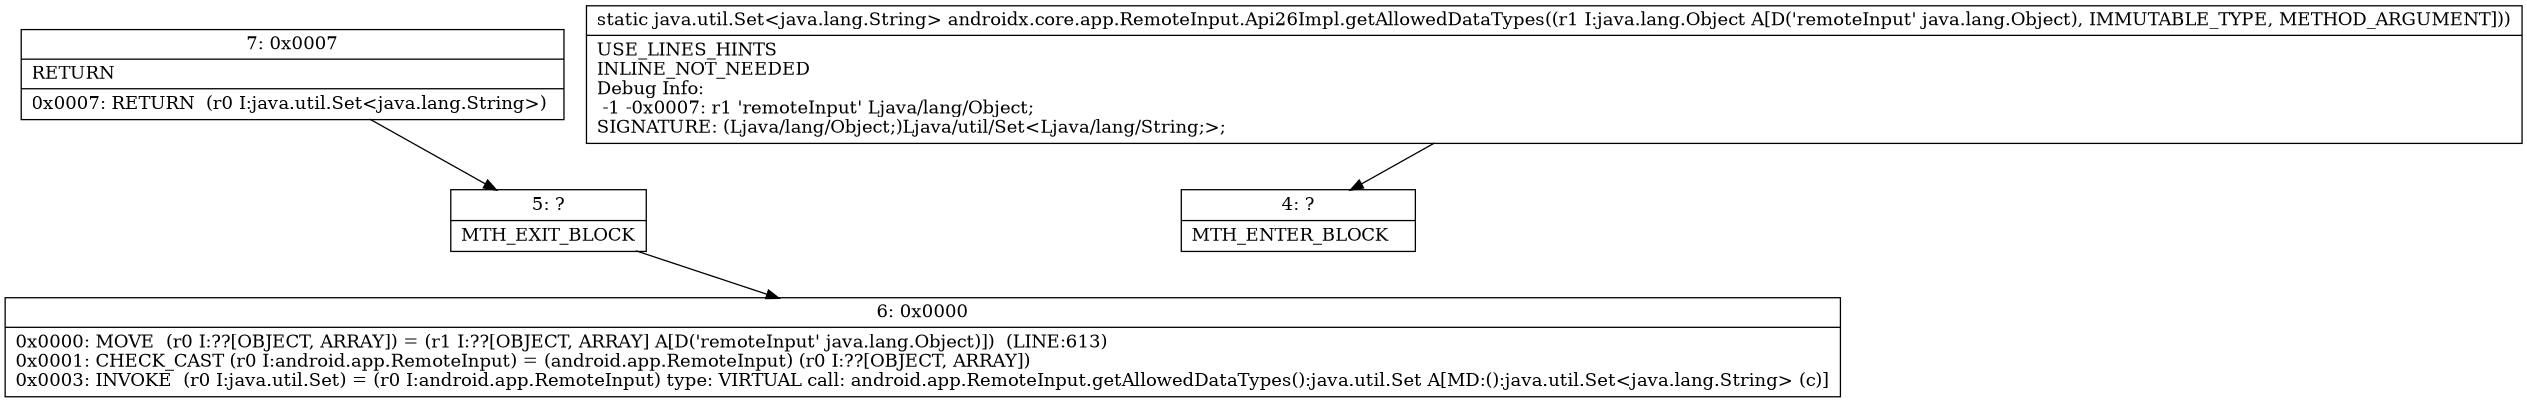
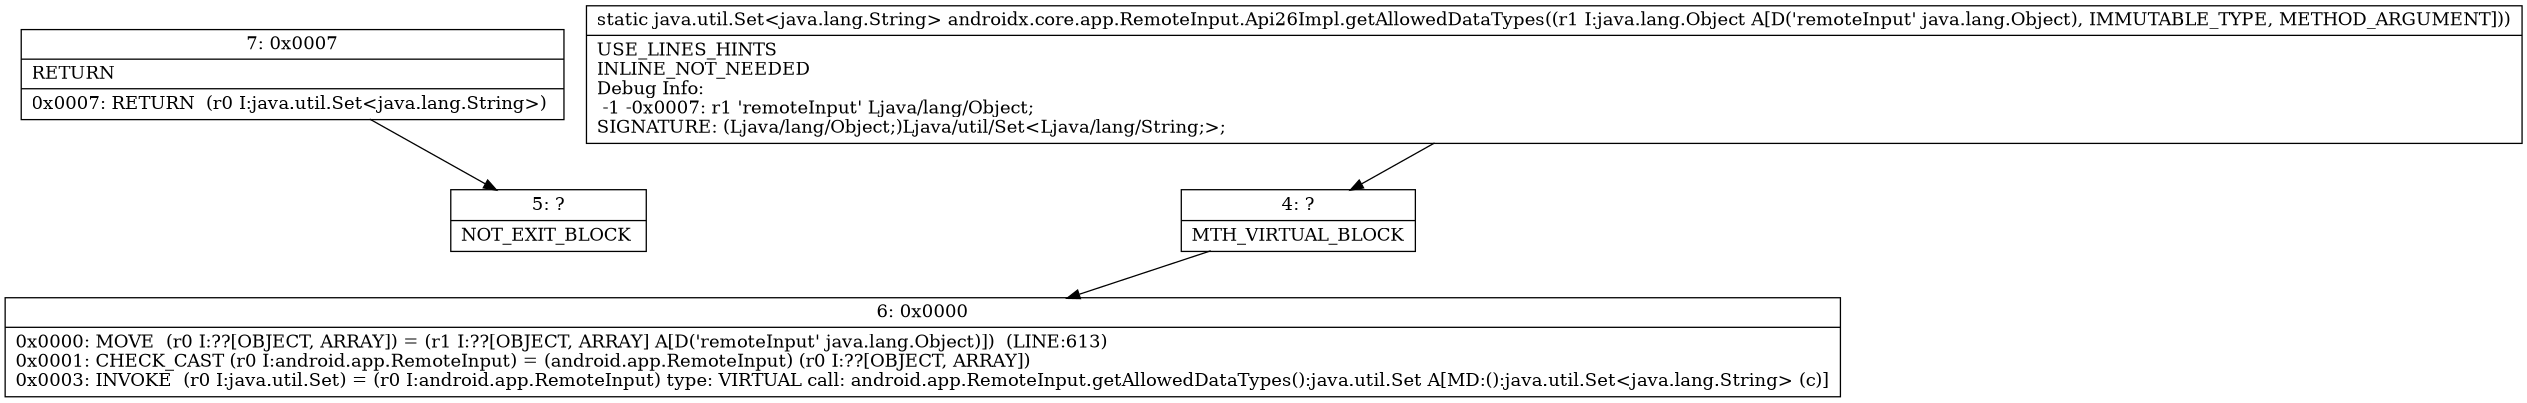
node "5: ?": text "MTH_EXIT_BLOCK" -> "NOT_EXIT_BLOCK"
node "4: ?": text "MTH_ENTER_BLOCK" -> "MTH_VIRTUAL_BLOCK"
edge "5: ?" -> "6: 0x0000": now "4: ?" -> "6: 0x0000"
